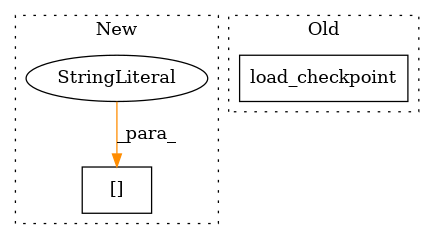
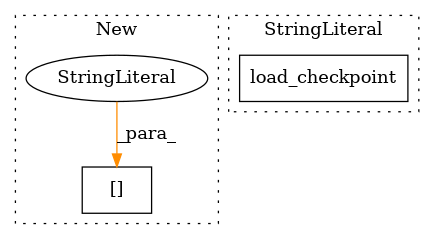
cluster "Old": label "Old" -> "StringLiteral"
